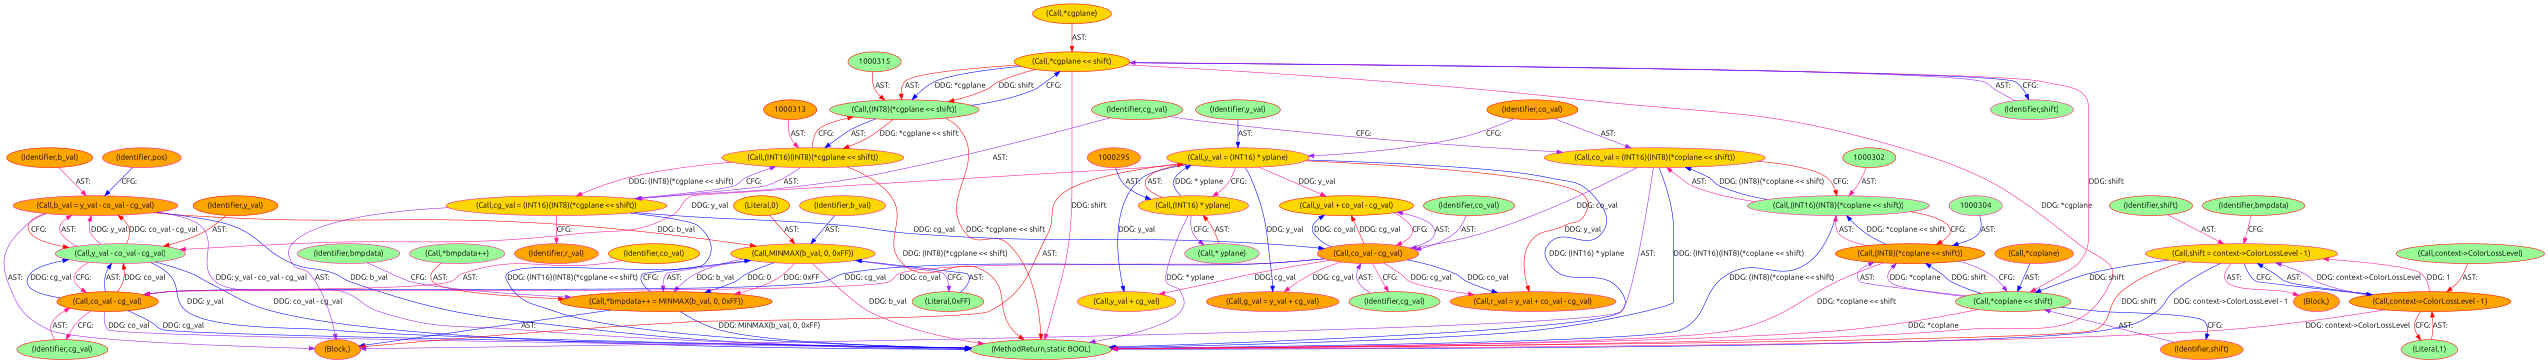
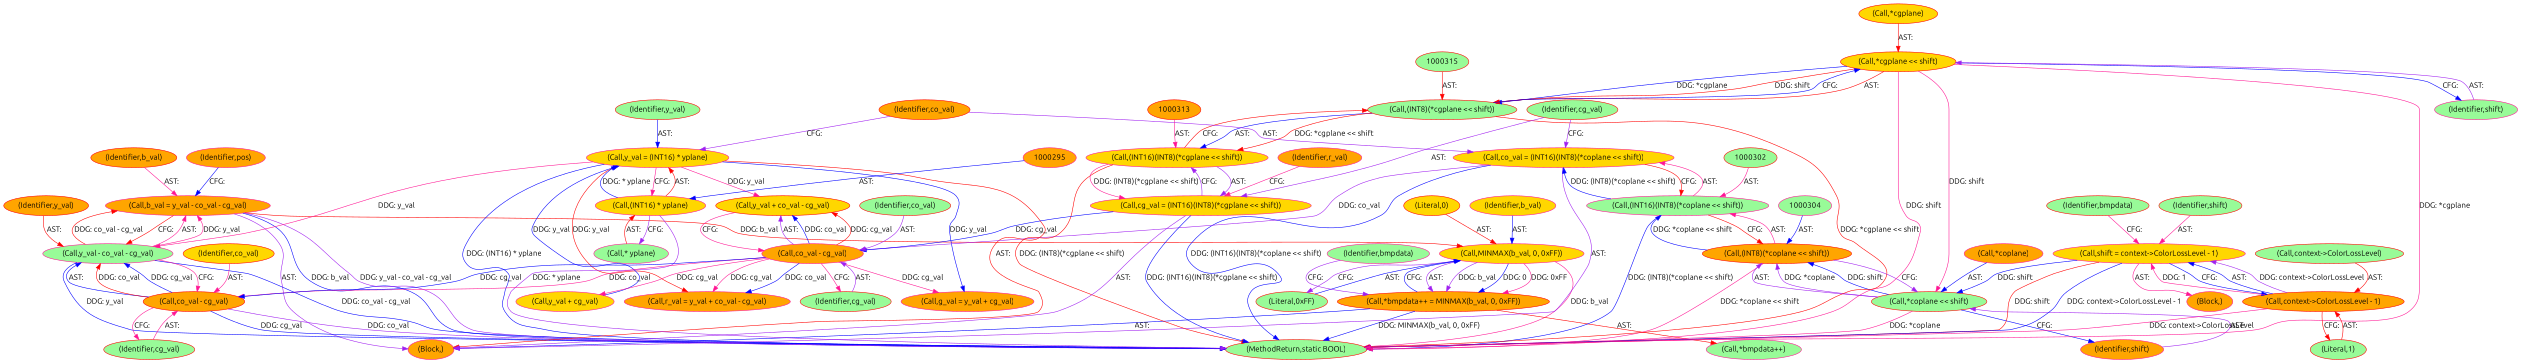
edge "(Call,y_val = (INT16) * yplane)" -> "(Call,y_val + cg_val)": reversed
edge "(Call,cg_val = (INT16)(INT8)(*cgplane << shift))" -> "(Identifier,r_val)": reversed
edge "(Call,*bmpdata++)" -> "(Call,*bmpdata++ = MINMAX(b_val, 0, 0xFF))": reversed
